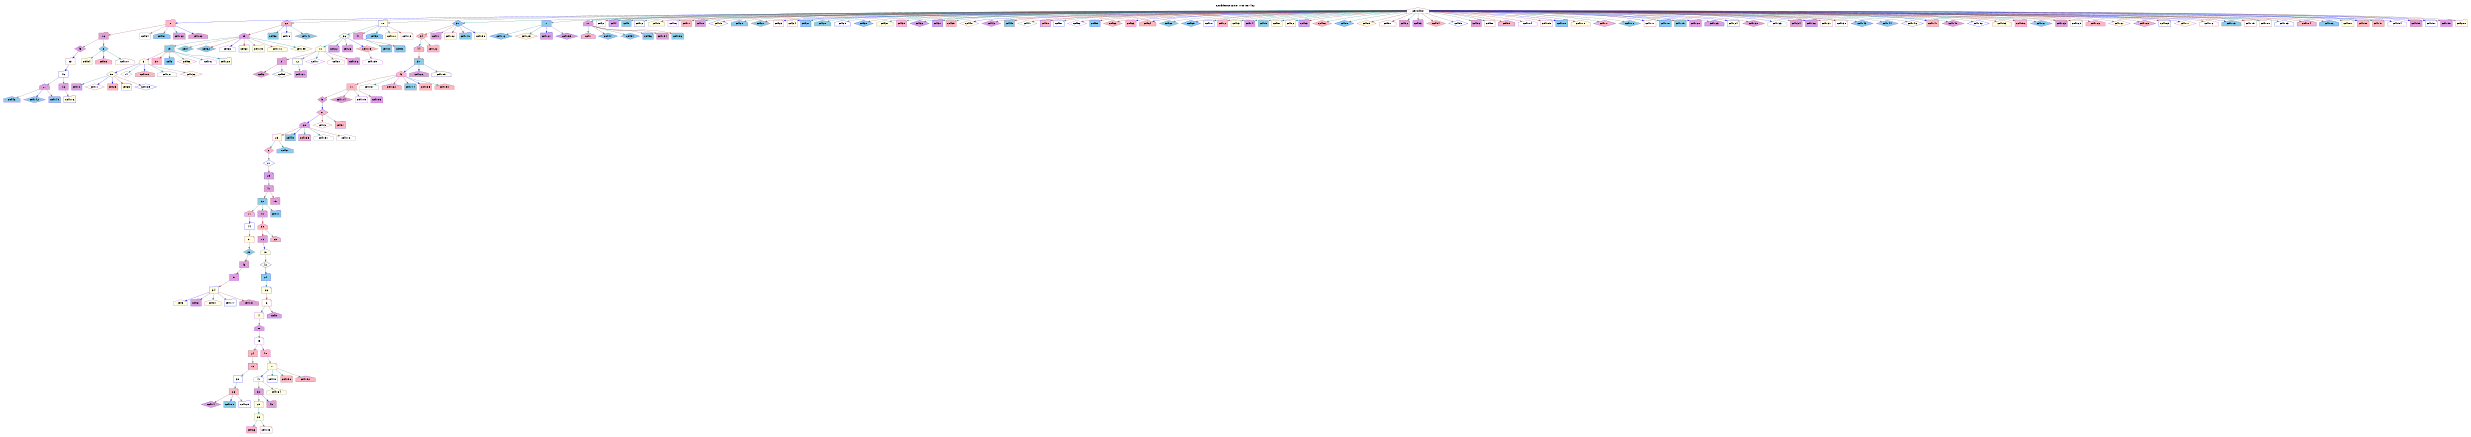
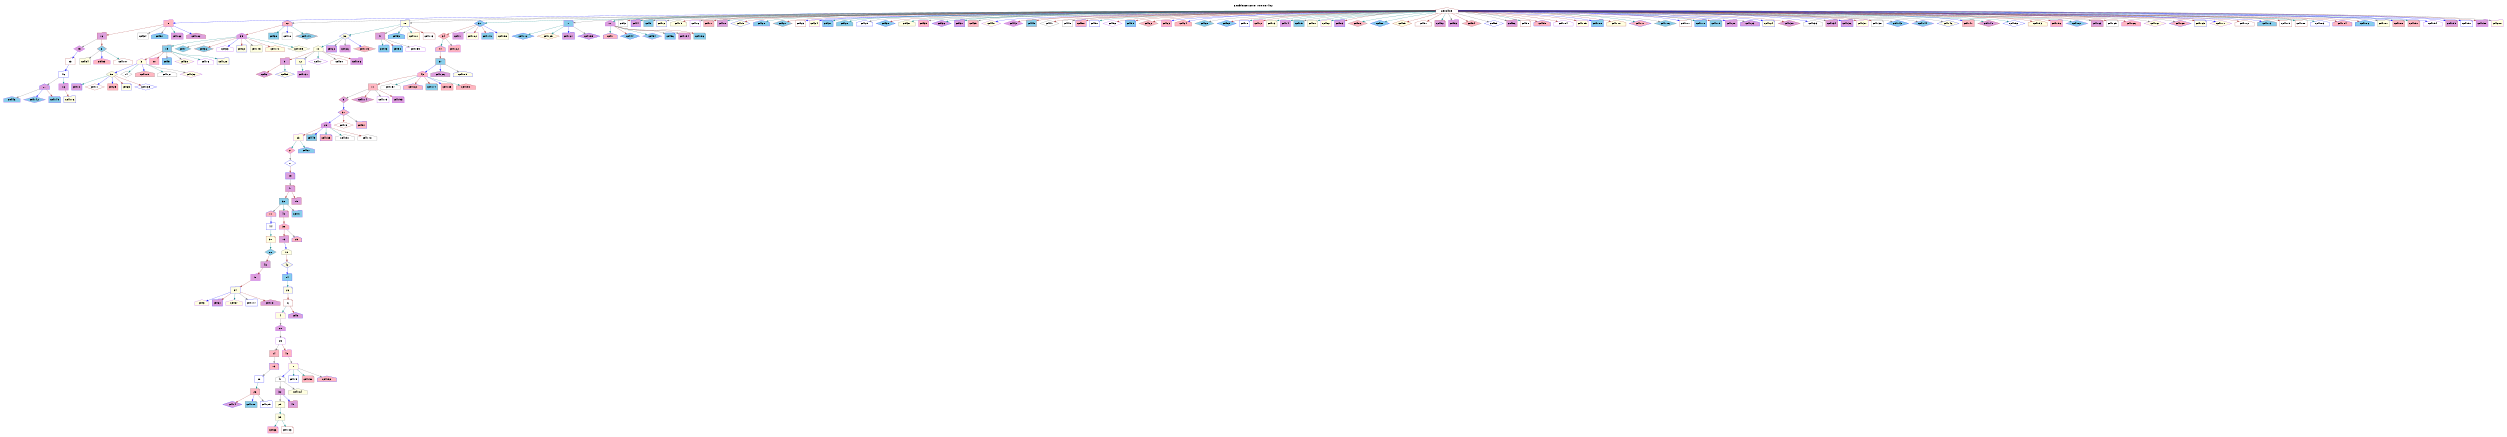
node "cell48": added
edge "cell115" -> "cell159": now "47" -> "cell159"
